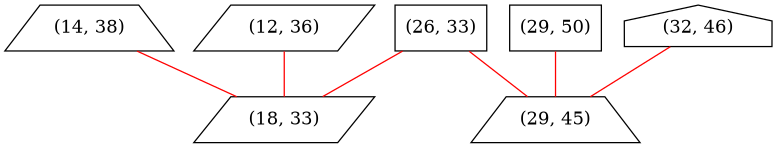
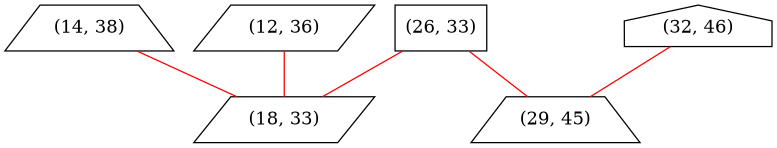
node "(29, 50)": removed
